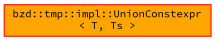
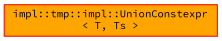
node "bzd::tmp::impl::UnionConstexpr < T, Ts >": label "bzd::tmp::impl::UnionConstexpr < T, Ts >" -> "impl::tmp::impl::UnionConstexpr < T, Ts >"
